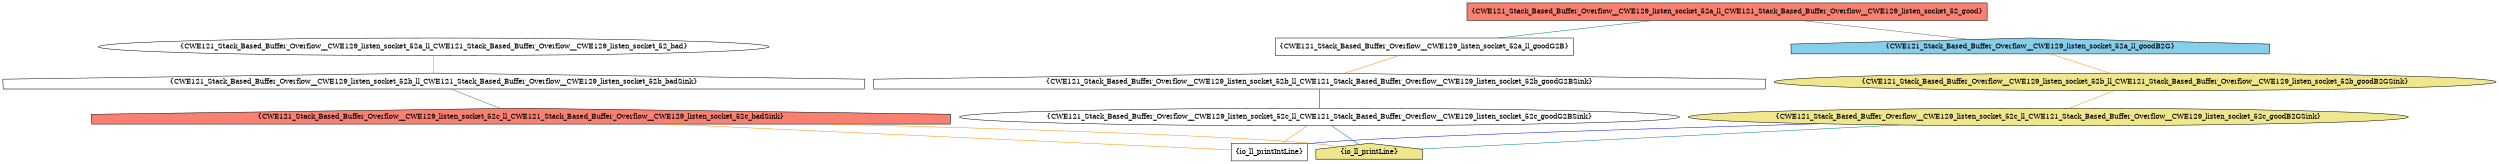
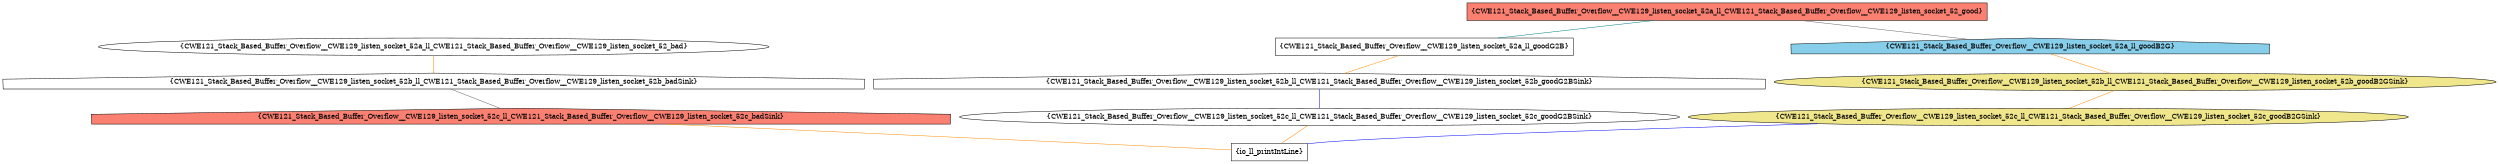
node "{io_ll_printLine}": removed
